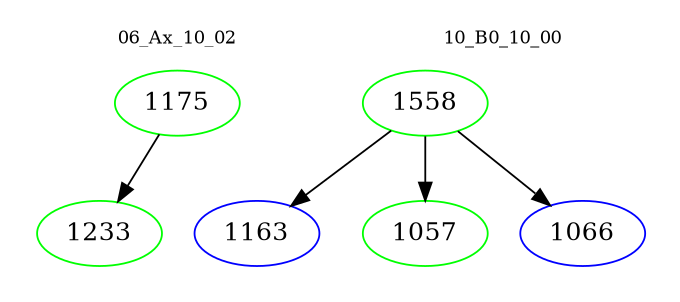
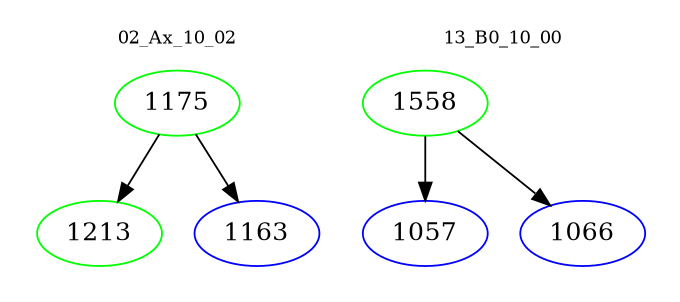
cluster "06_Ax_10_02": label "06_Ax_10_02" -> "02_Ax_10_02"
cluster "10_B0_10_00": label "10_B0_10_00" -> "13_B0_10_00"
edge "1558" -> "1163": now "1175" -> "1163"
node "1233": label "1233" -> "1213"
node "1057": color green -> blue
